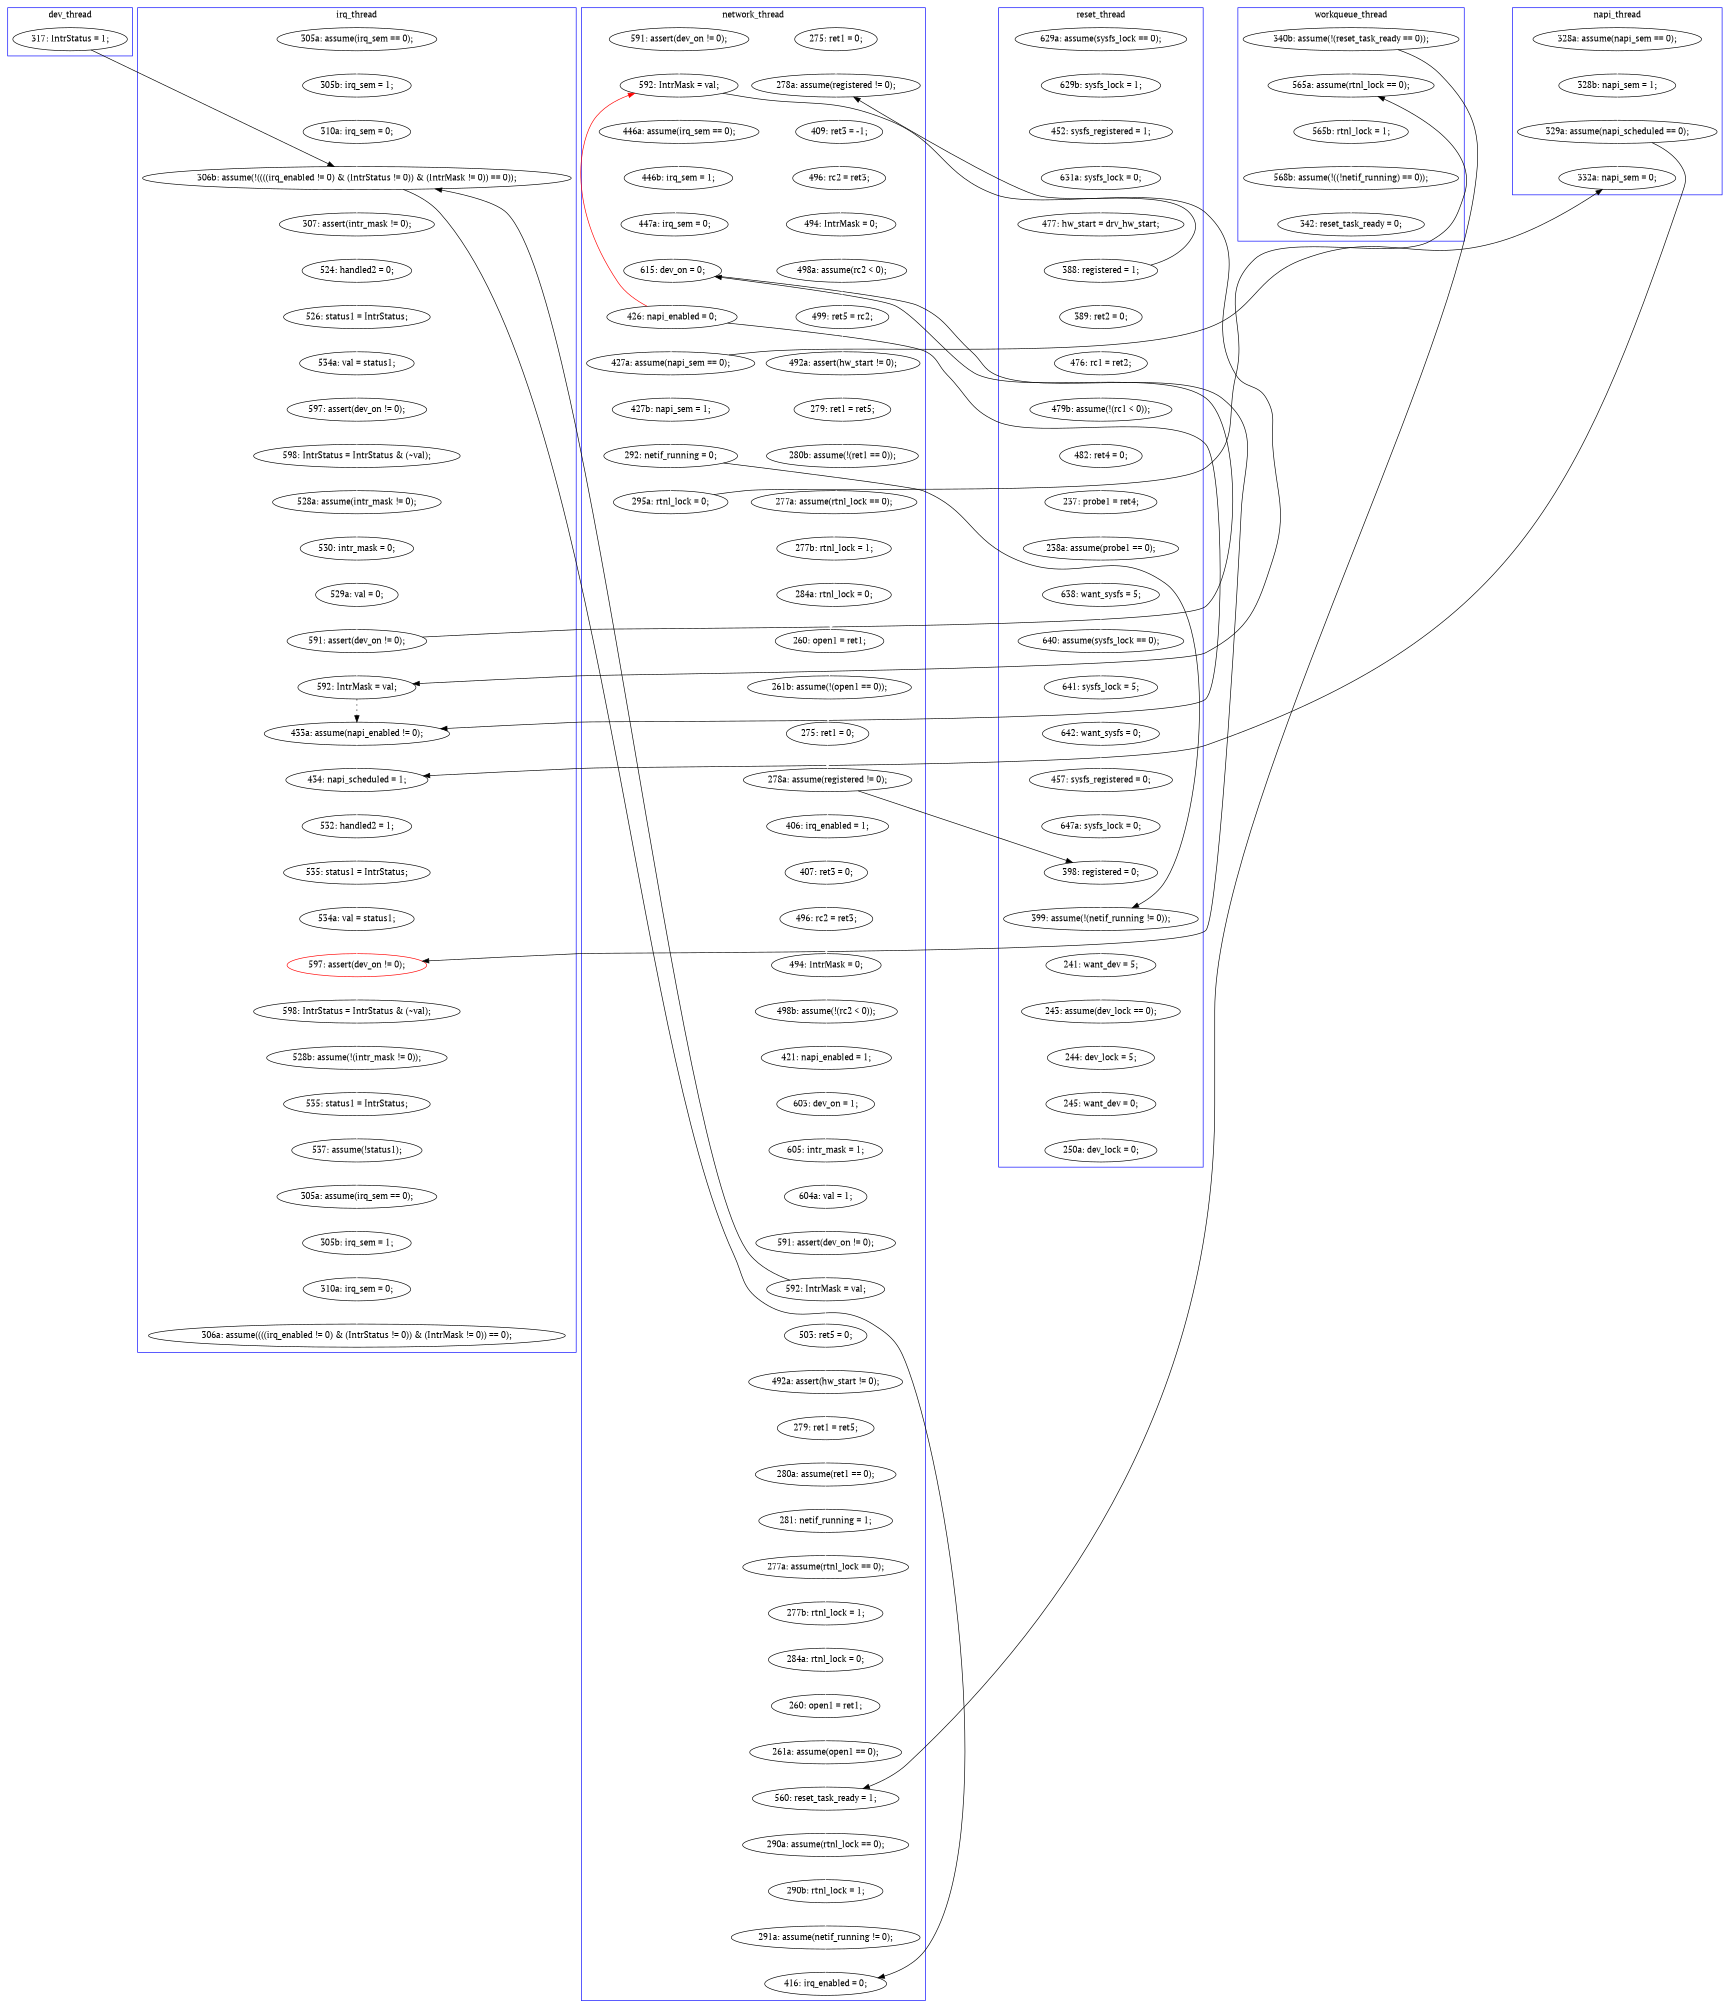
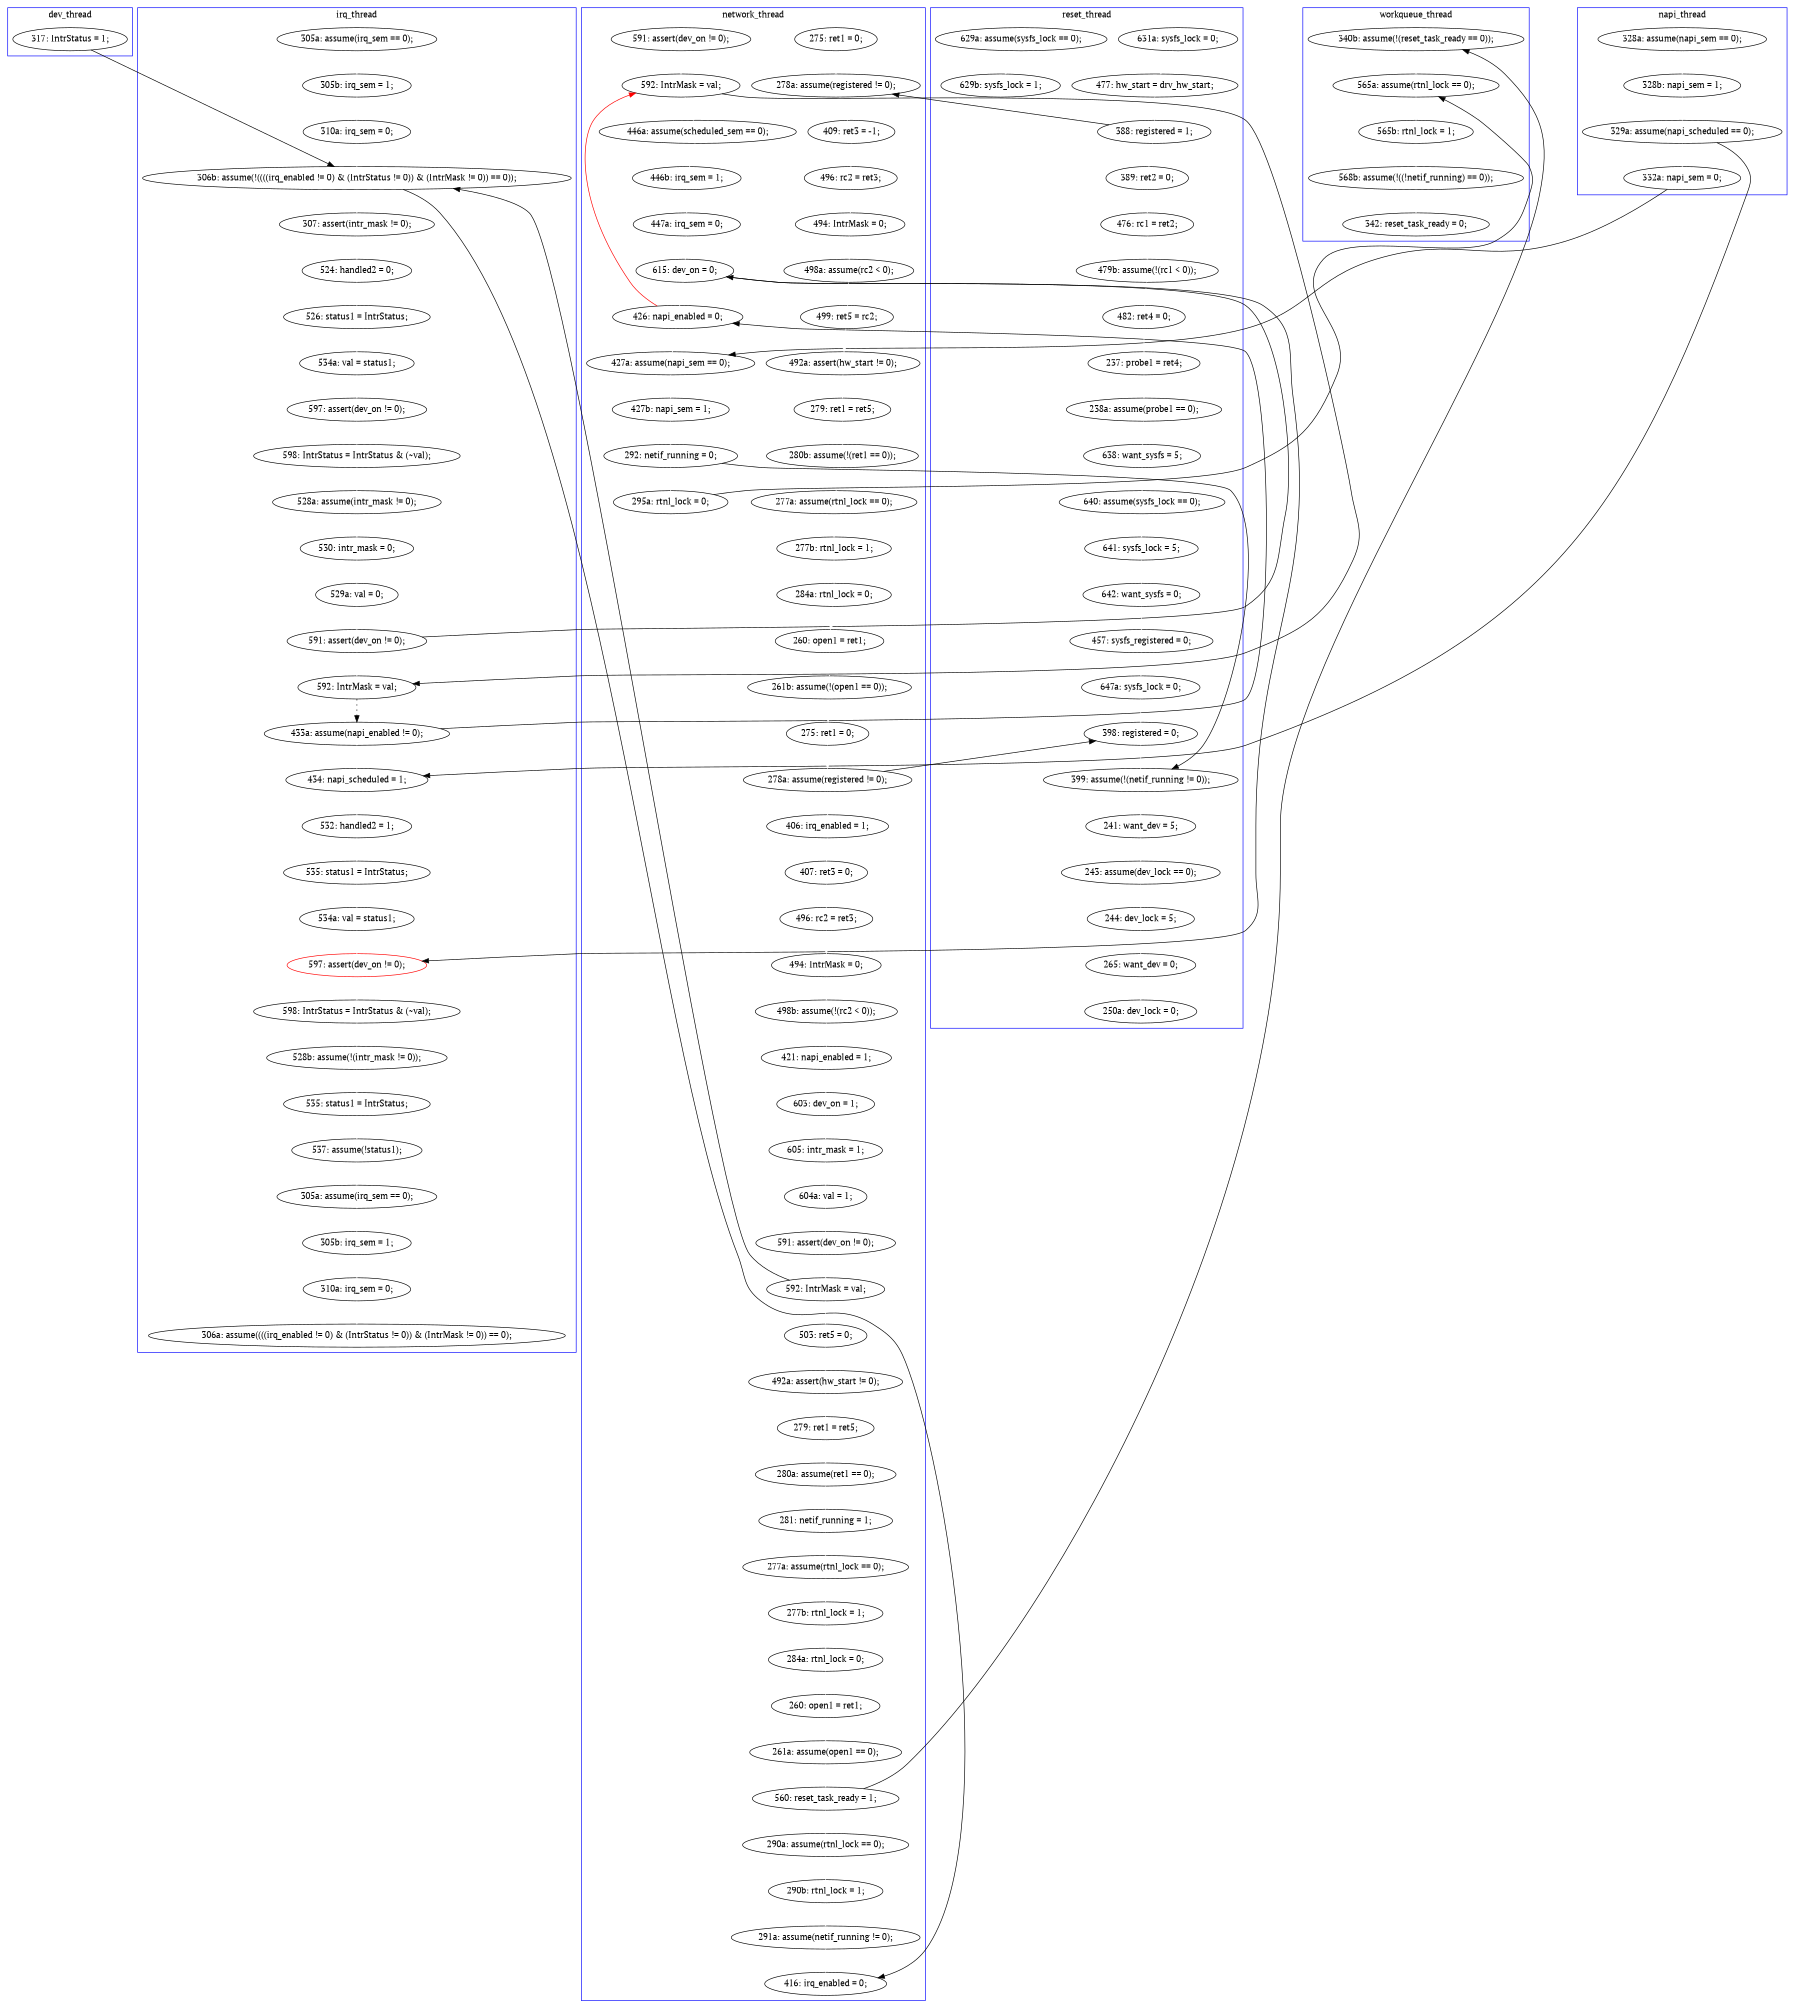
node "446a: assume(irq_sem == 0);": label "446a: assume(irq_sem == 0);" -> "446a: assume(scheduled_sem == 0);"
node "452: sysfs_registered = 1;": removed
edge "427a: assume(napi_sem == 0);" -> "332a: napi_sem = 0;": reversed
edge "426: napi_enabled = 0;" -> "433a: assume(napi_enabled != 0);": reversed
edge "340b: assume(!(reset_task_ready == 0));" -> "560: reset_task_ready = 1;": reversed
node "245: want_dev = 0;": label "245: want_dev = 0;" -> "265: want_dev = 0;"
